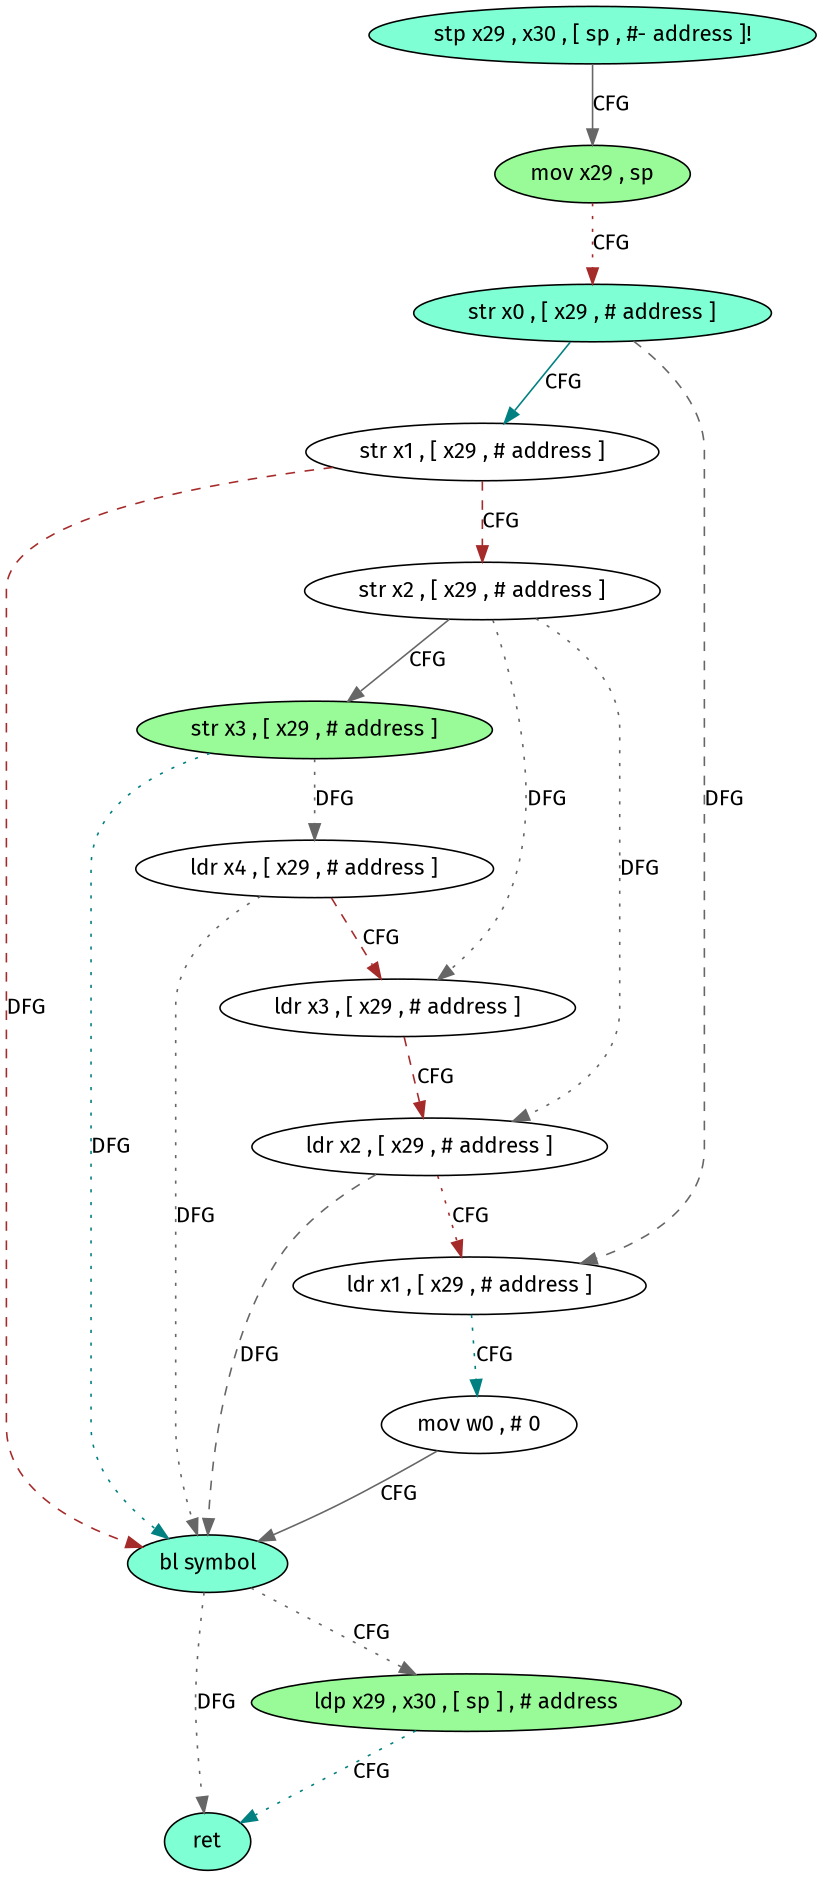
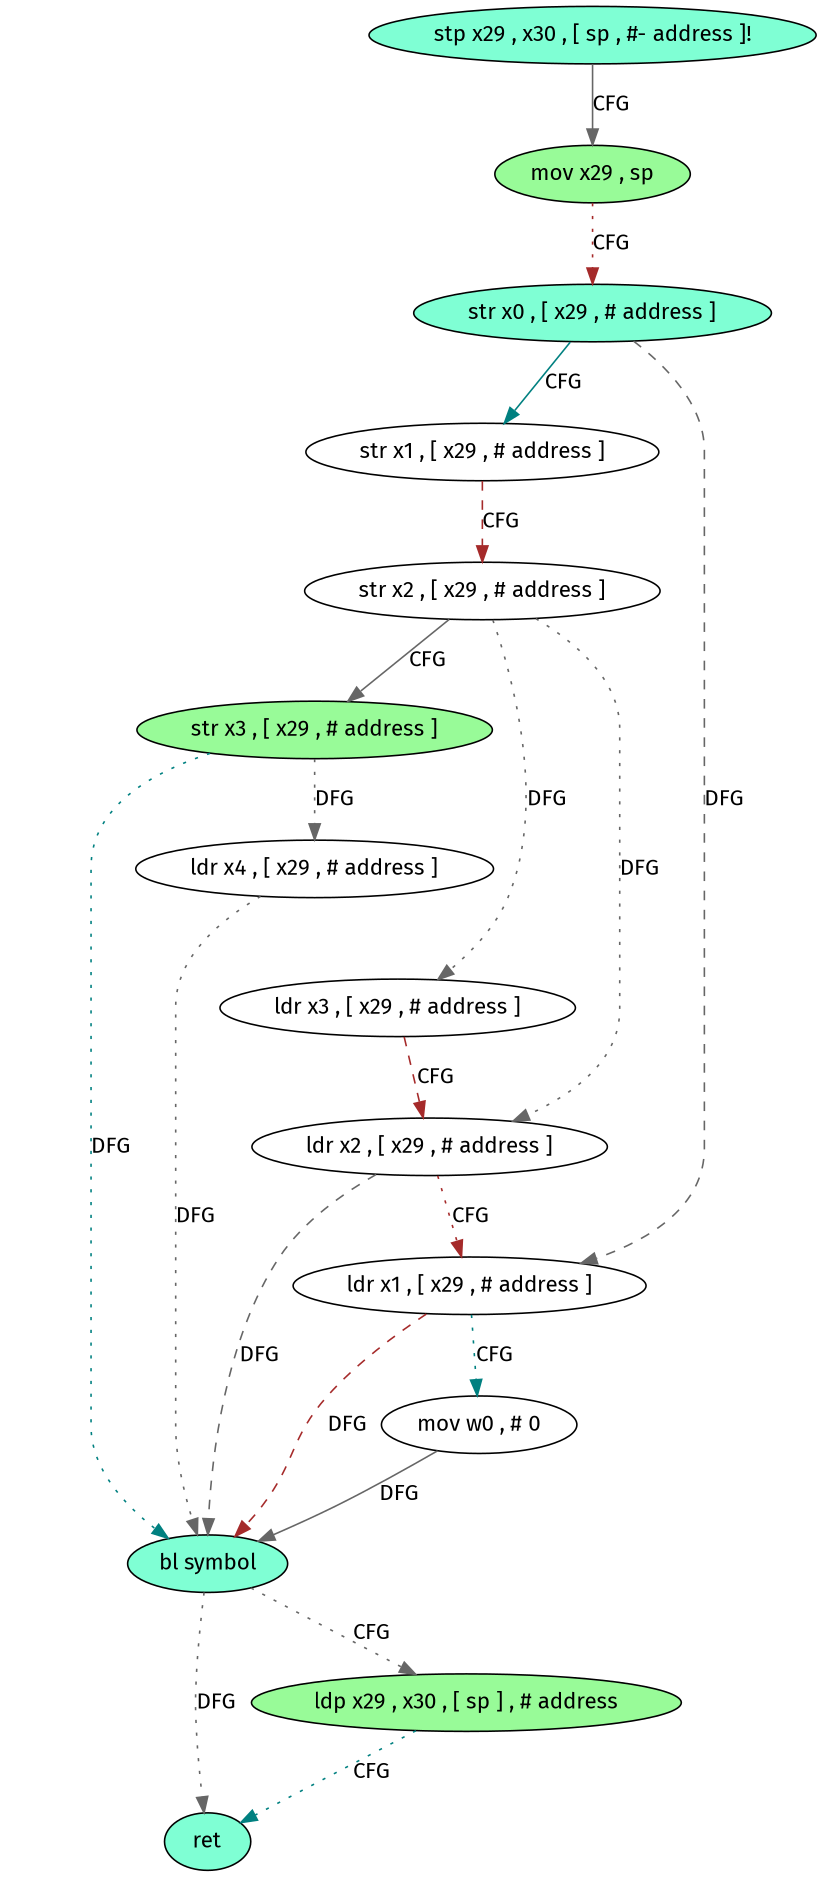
edge "str x1 , [ x29 , # address ]" -> "bl symbol": now "ldr x1 , [ x29 , # address ]" -> "bl symbol"
edge "ldr x4 , [ x29 , # address ]" -> "ldr x3 , [ x29 , # address ]": removed, label "CFG"
edge "mov w0 , # 0" -> "bl symbol": label "CFG" -> "DFG"
